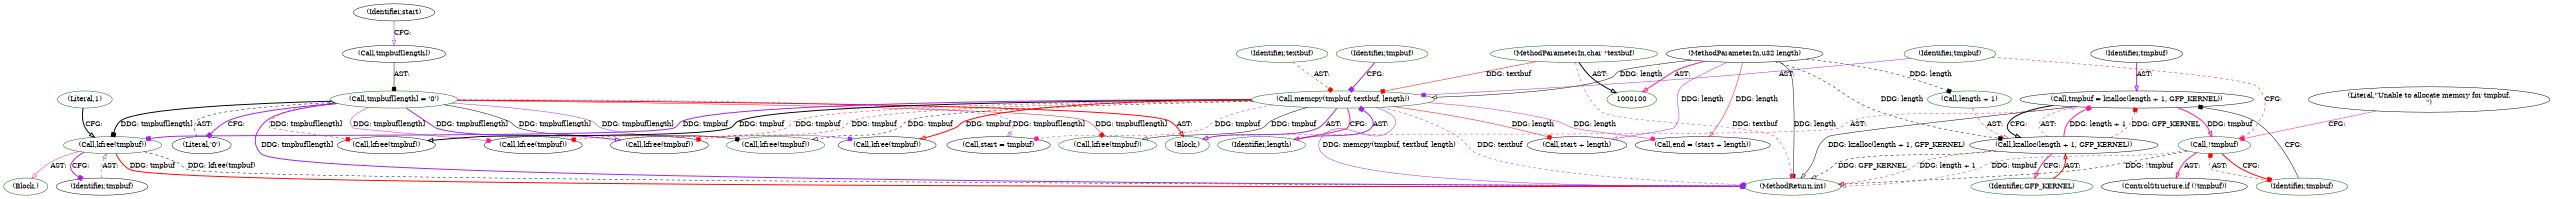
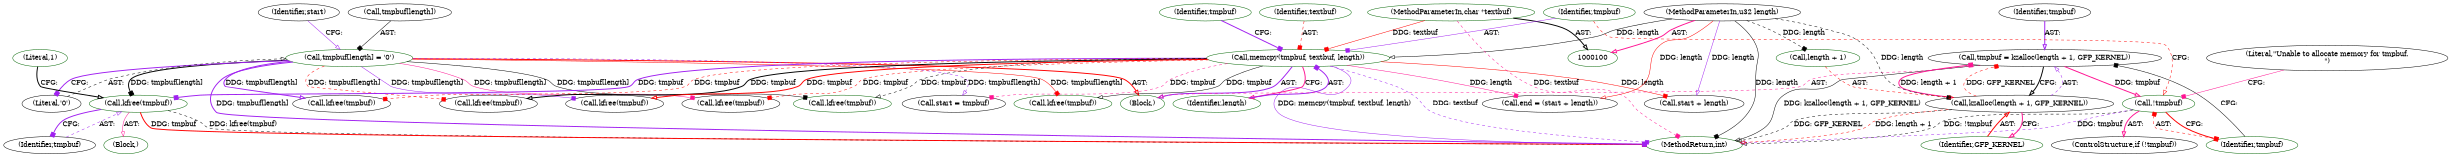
edge "(Identifier,start)" -> "(Call,tmpbuf[length])": now "(Identifier,start)" -> "(Call,tmpbuf[length] = '0')"
